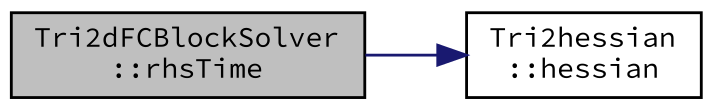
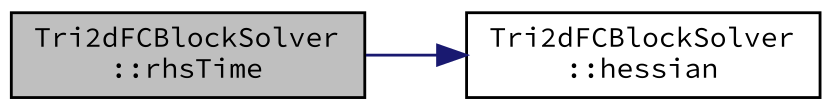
node "Tri2hessian ::hessian": label "Tri2hessian ::hessian" -> "Tri2dFCBlockSolver ::hessian"
